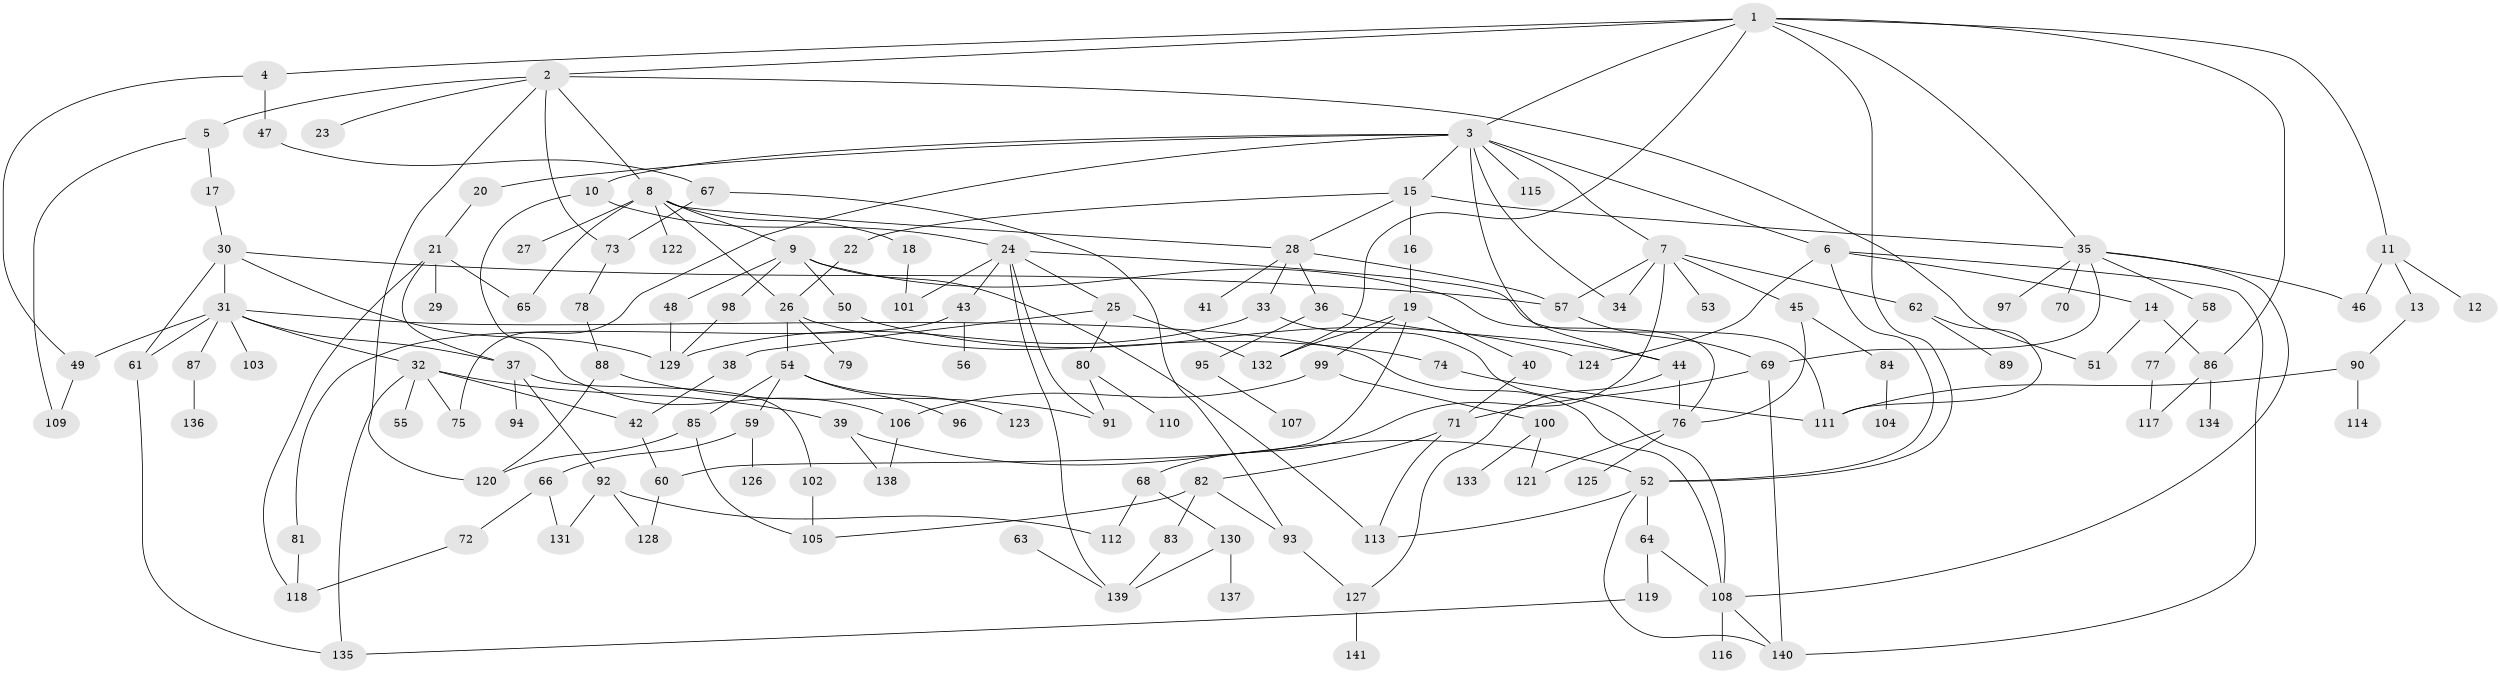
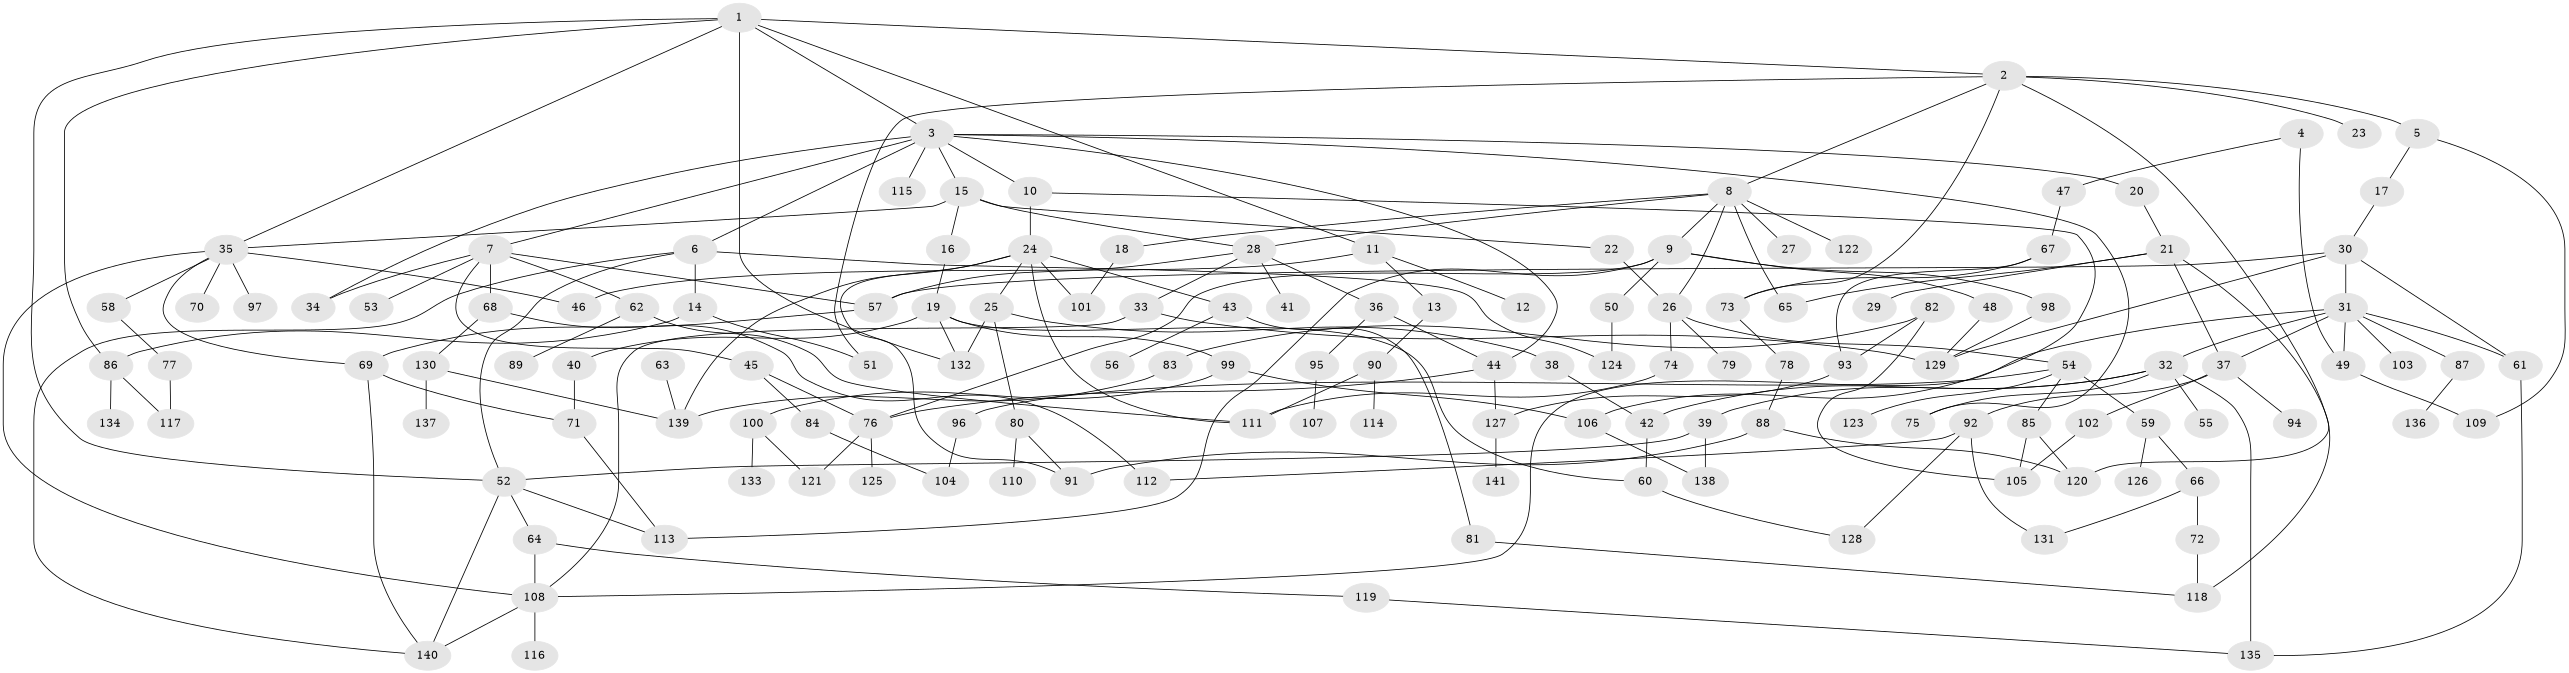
edge "1" -- "4": removed
edge "96" -- "104": added
edge "71" -- "82": removed
